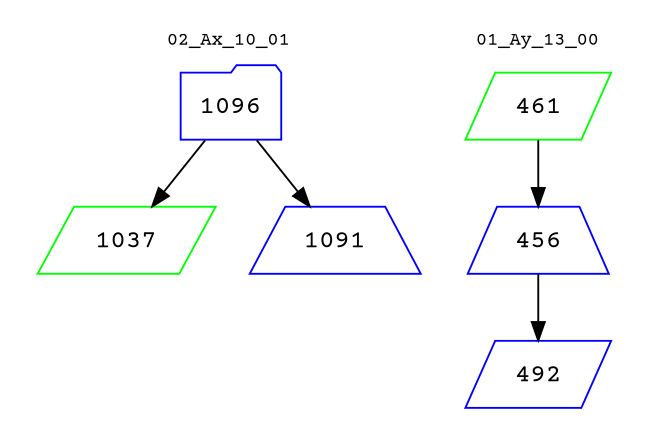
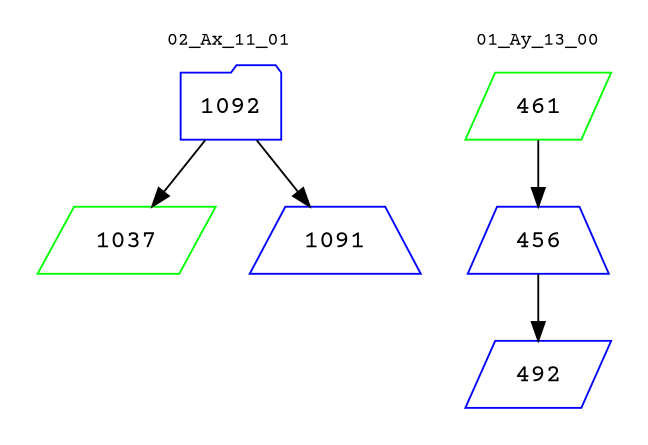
cluster "02_Ax_10_01": label "02_Ax_10_01" -> "02_Ax_11_01"
node "1096": label "1096" -> "1092"
